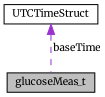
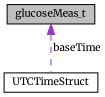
edge "glucoseMeas_t" -> "UTCTimeStruct": reversed
